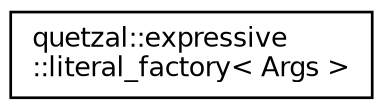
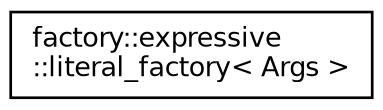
node "quetzal::expressive ::literal_factory< Args >": label "quetzal::expressive ::literal_factory< Args >" -> "factory::expressive ::literal_factory< Args >"
